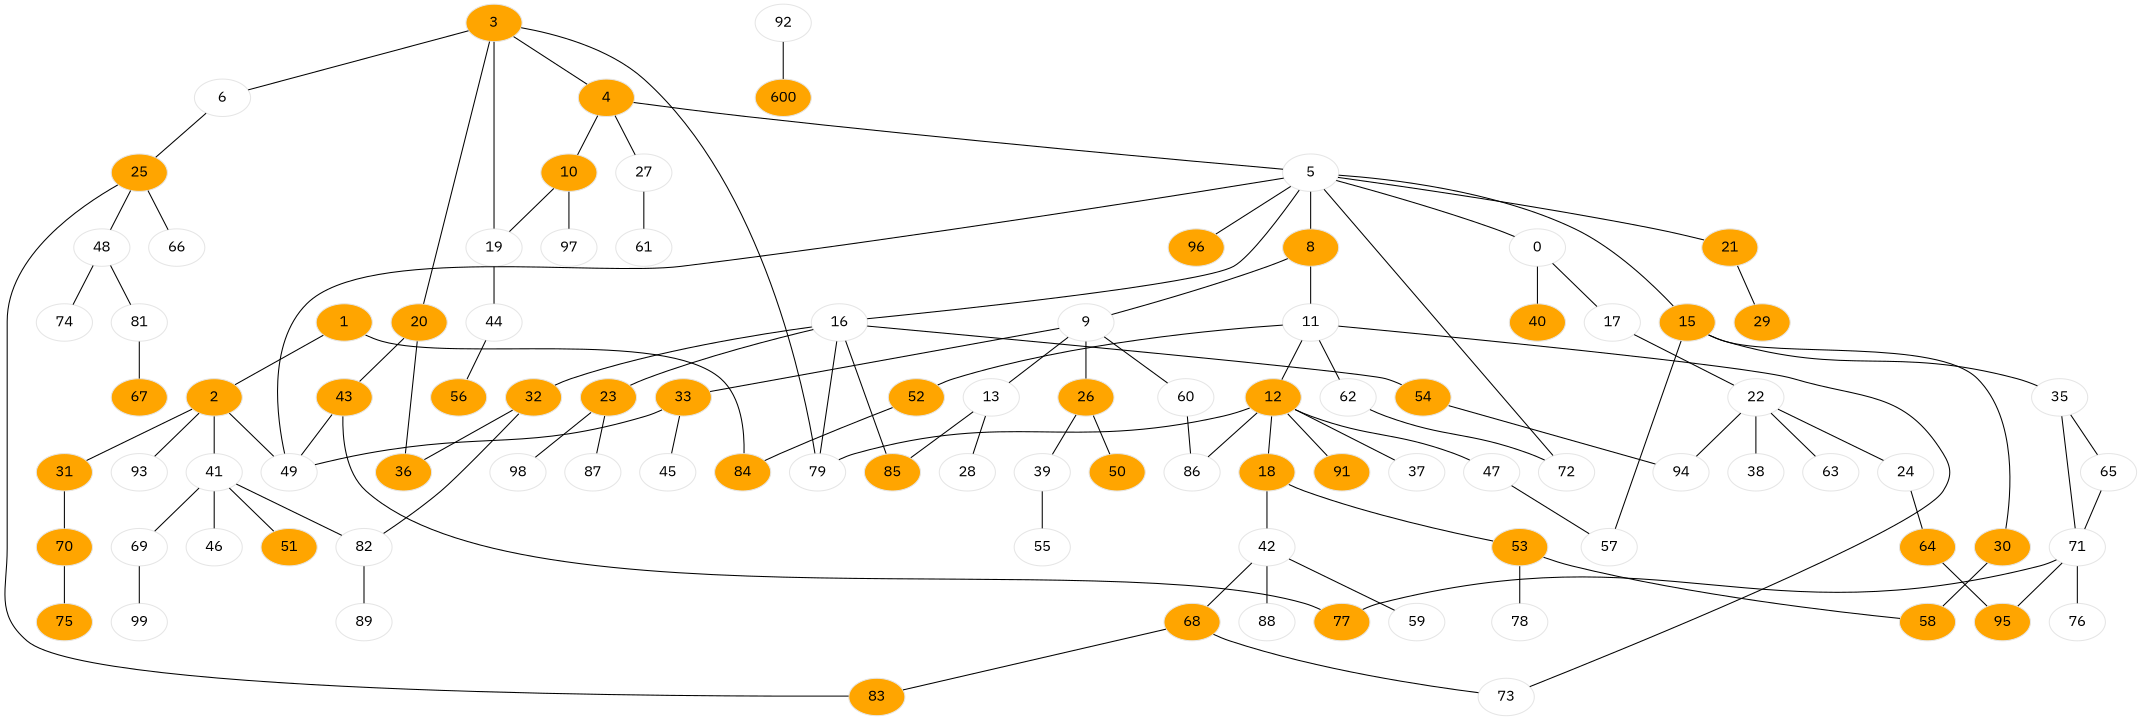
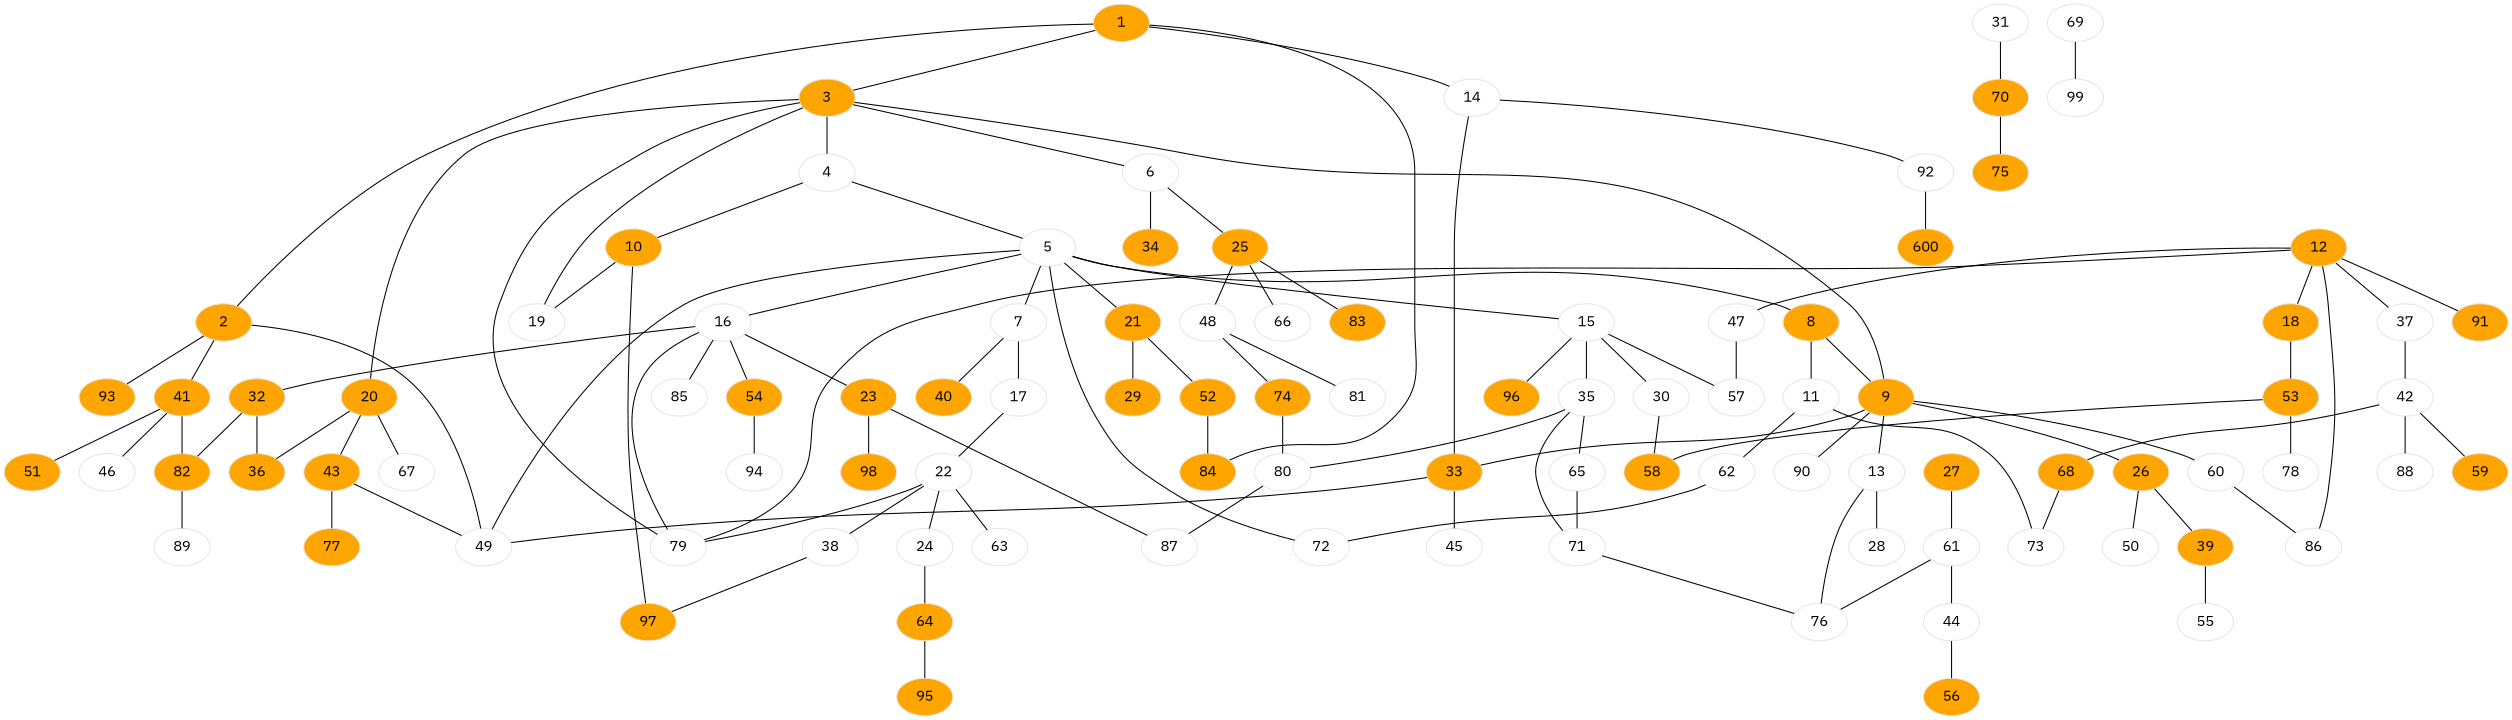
edge "1" -- "3": added
node "4": fillcolor orange -> white
node "14": added
edge "4" -- "27": removed
node "27": fillcolor white -> orange
edge "3" -- "9": added
edge "5" -- "96": now "15" -- "96"
node "97": fillcolor white -> orange
node "34": added
node "0": label "0" -> "7"
edge "19" -- "44": now "61" -- "44"
node "74": fillcolor white -> orange
node "9": fillcolor white -> orange
node "15": fillcolor orange -> white
edge "11" -- "52": now "21" -- "52"
edge "81" -- "67": now "20" -- "67"
edge "11" -- "12": removed
node "67": fillcolor orange -> white
edge "13" -- "85": now "13" -- "76"
edge "2" -- "31": removed
edge "22" -- "94": now "22" -- "79"
node "31": fillcolor orange -> white
node "93": fillcolor white -> orange
node "41": fillcolor white -> orange
node "98": fillcolor white -> orange
node "85": fillcolor orange -> white
node "39": fillcolor white -> orange
node "50": fillcolor orange -> white
node "80": added
node "90": added
edge "41" -- "69": removed
edge "18" -- "42": now "37" -- "42"
node "82": fillcolor white -> orange
node "30": fillcolor orange -> white
edge "38" -- "97": added
edge "71" -- "77": removed
edge "61" -- "76": added
edge "71" -- "95": removed
node "59": fillcolor white -> orange
edge "68" -- "83": removed
